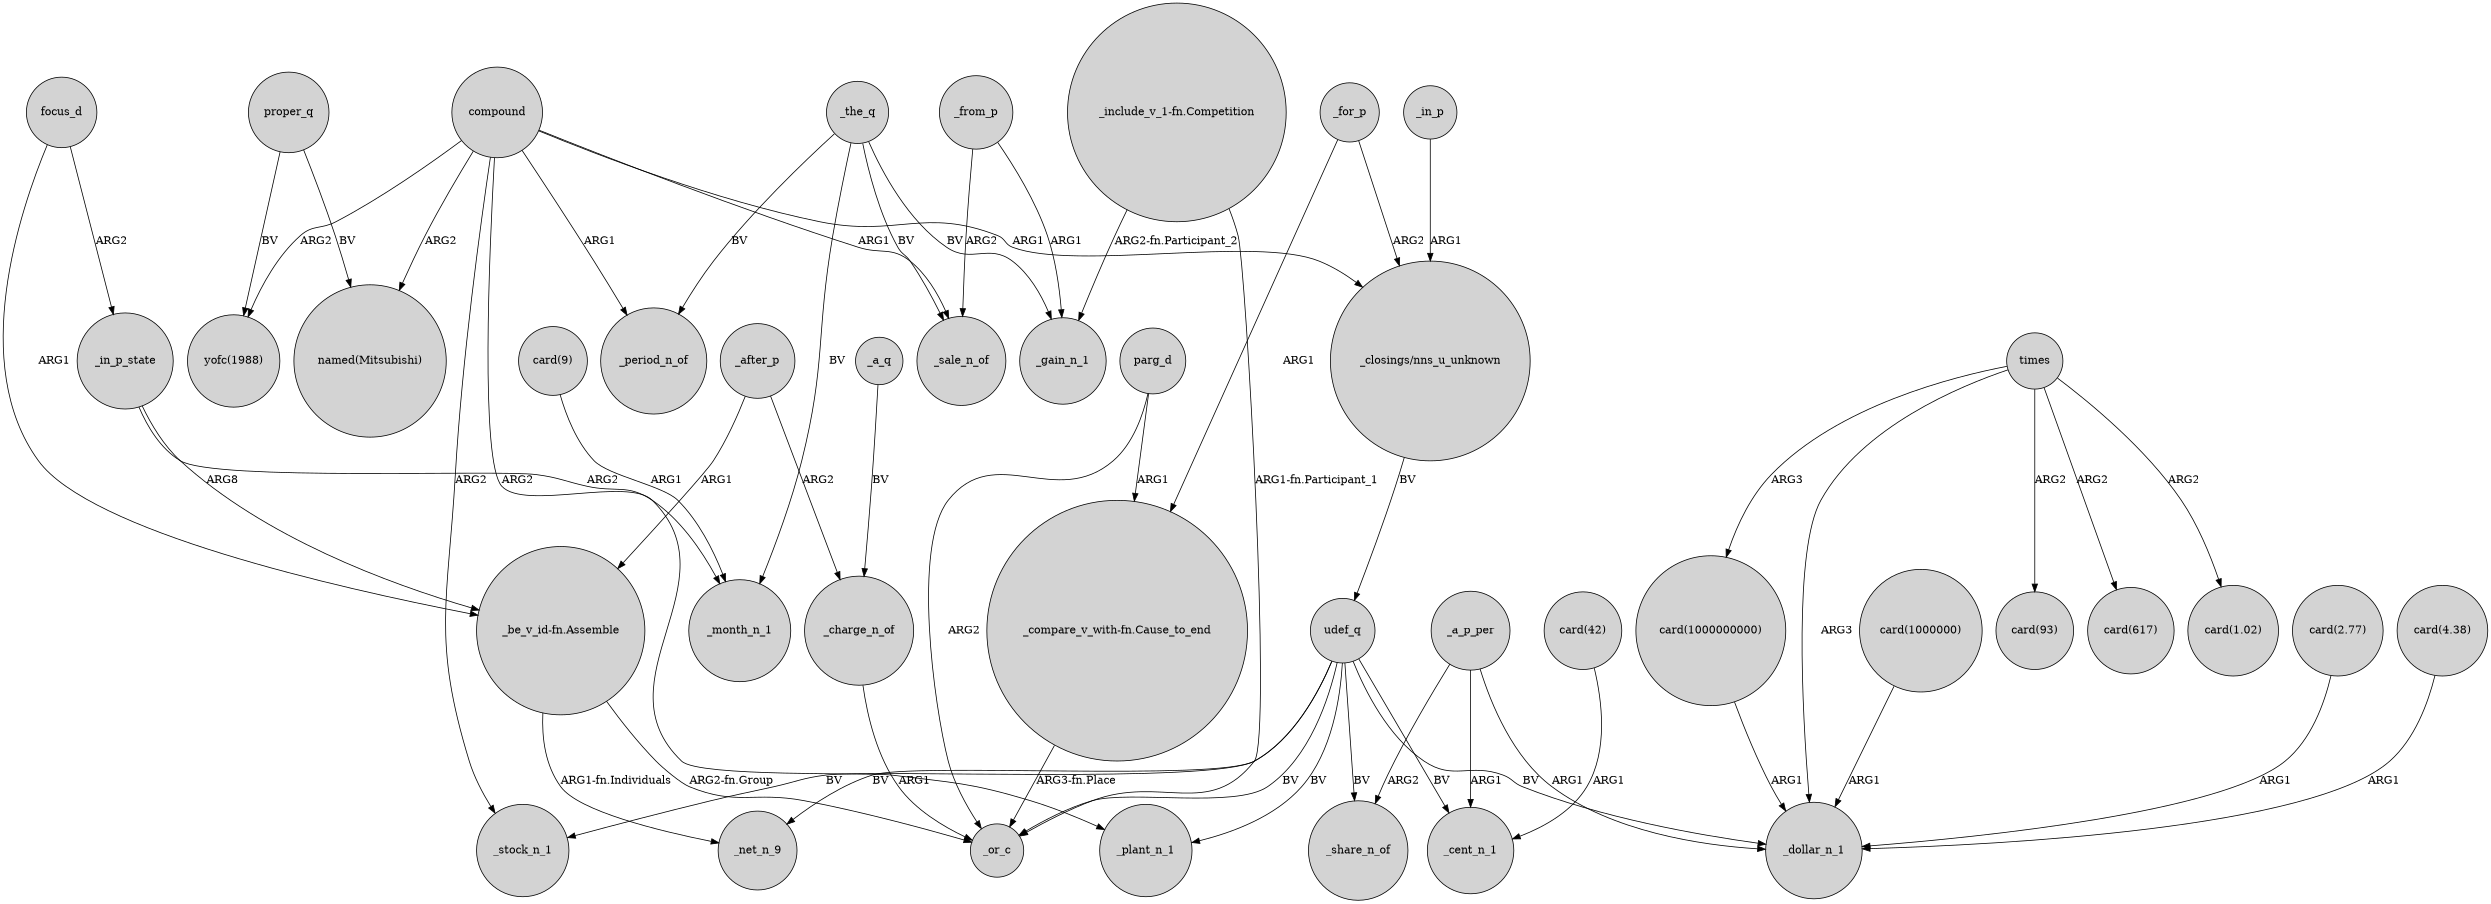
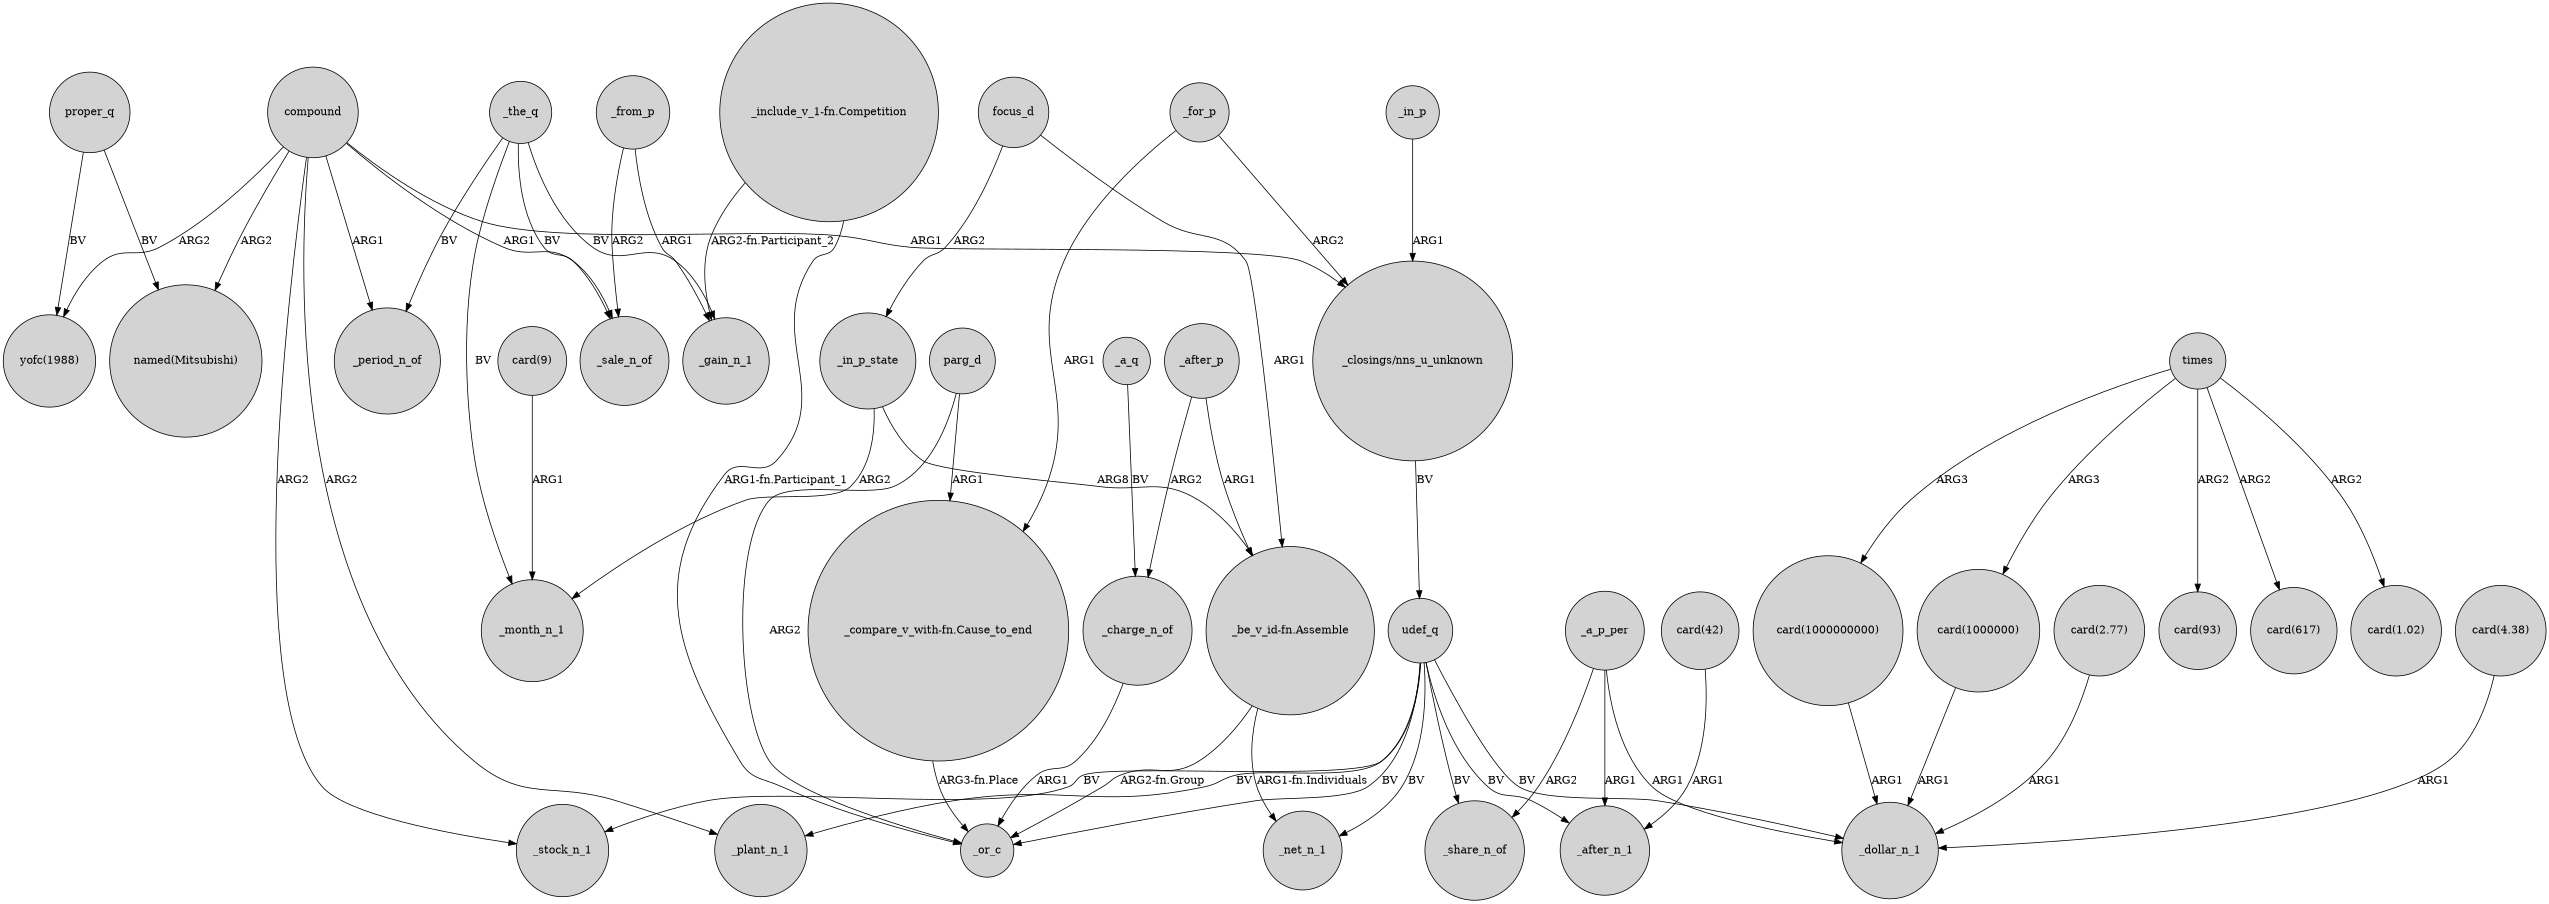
edge "times" -> "_dollar_n_1": now "times" -> "card(1000000)"
node "_net_n_9": label "_net_n_9" -> "_net_n_1"
node "_cent_n_1": label "_cent_n_1" -> "_after_n_1"
